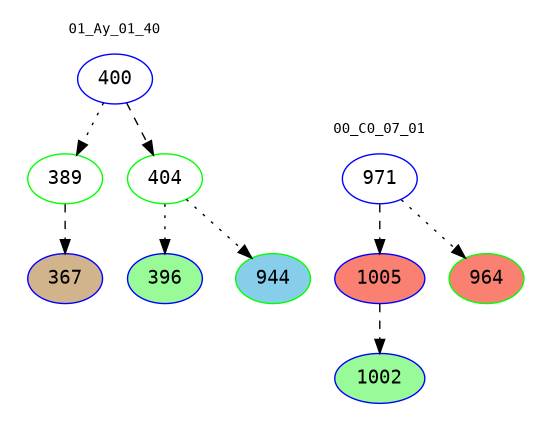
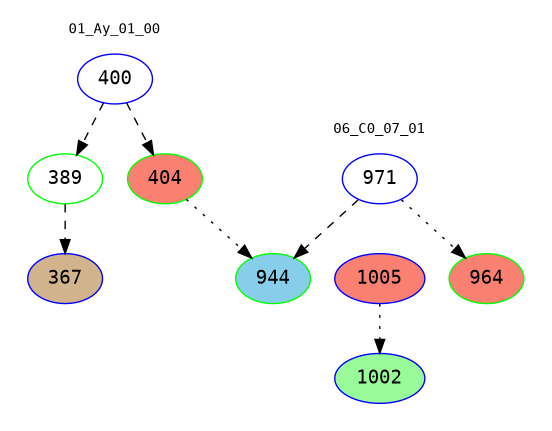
cluster "01_Ay_01_40": label "01_Ay_01_40" -> "01_Ay_01_00"
edge "400" -> "389": style dotted -> dashed
cluster "00_C0_07_01": label "00_C0_07_01" -> "06_C0_07_01"
node "404": fillcolor white -> salmon
edge "971" -> "1005": now "971" -> "944"
node "396": removed
edge "1005" -> "1002": style dashed -> dotted
